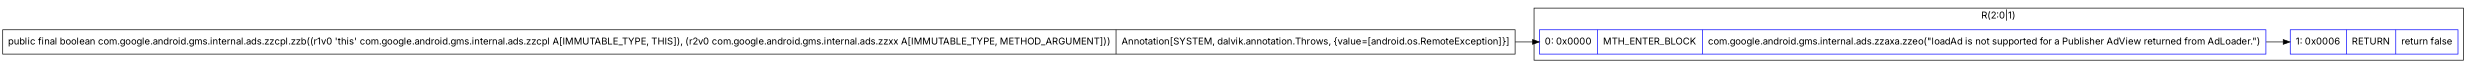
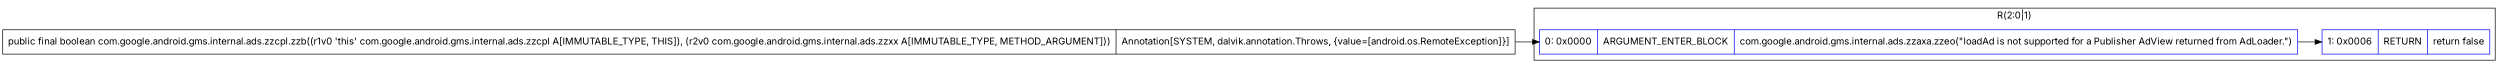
node "0: 0x0000": text "MTH_ENTER_BLOCK" -> "ARGUMENT_ENTER_BLOCK"
